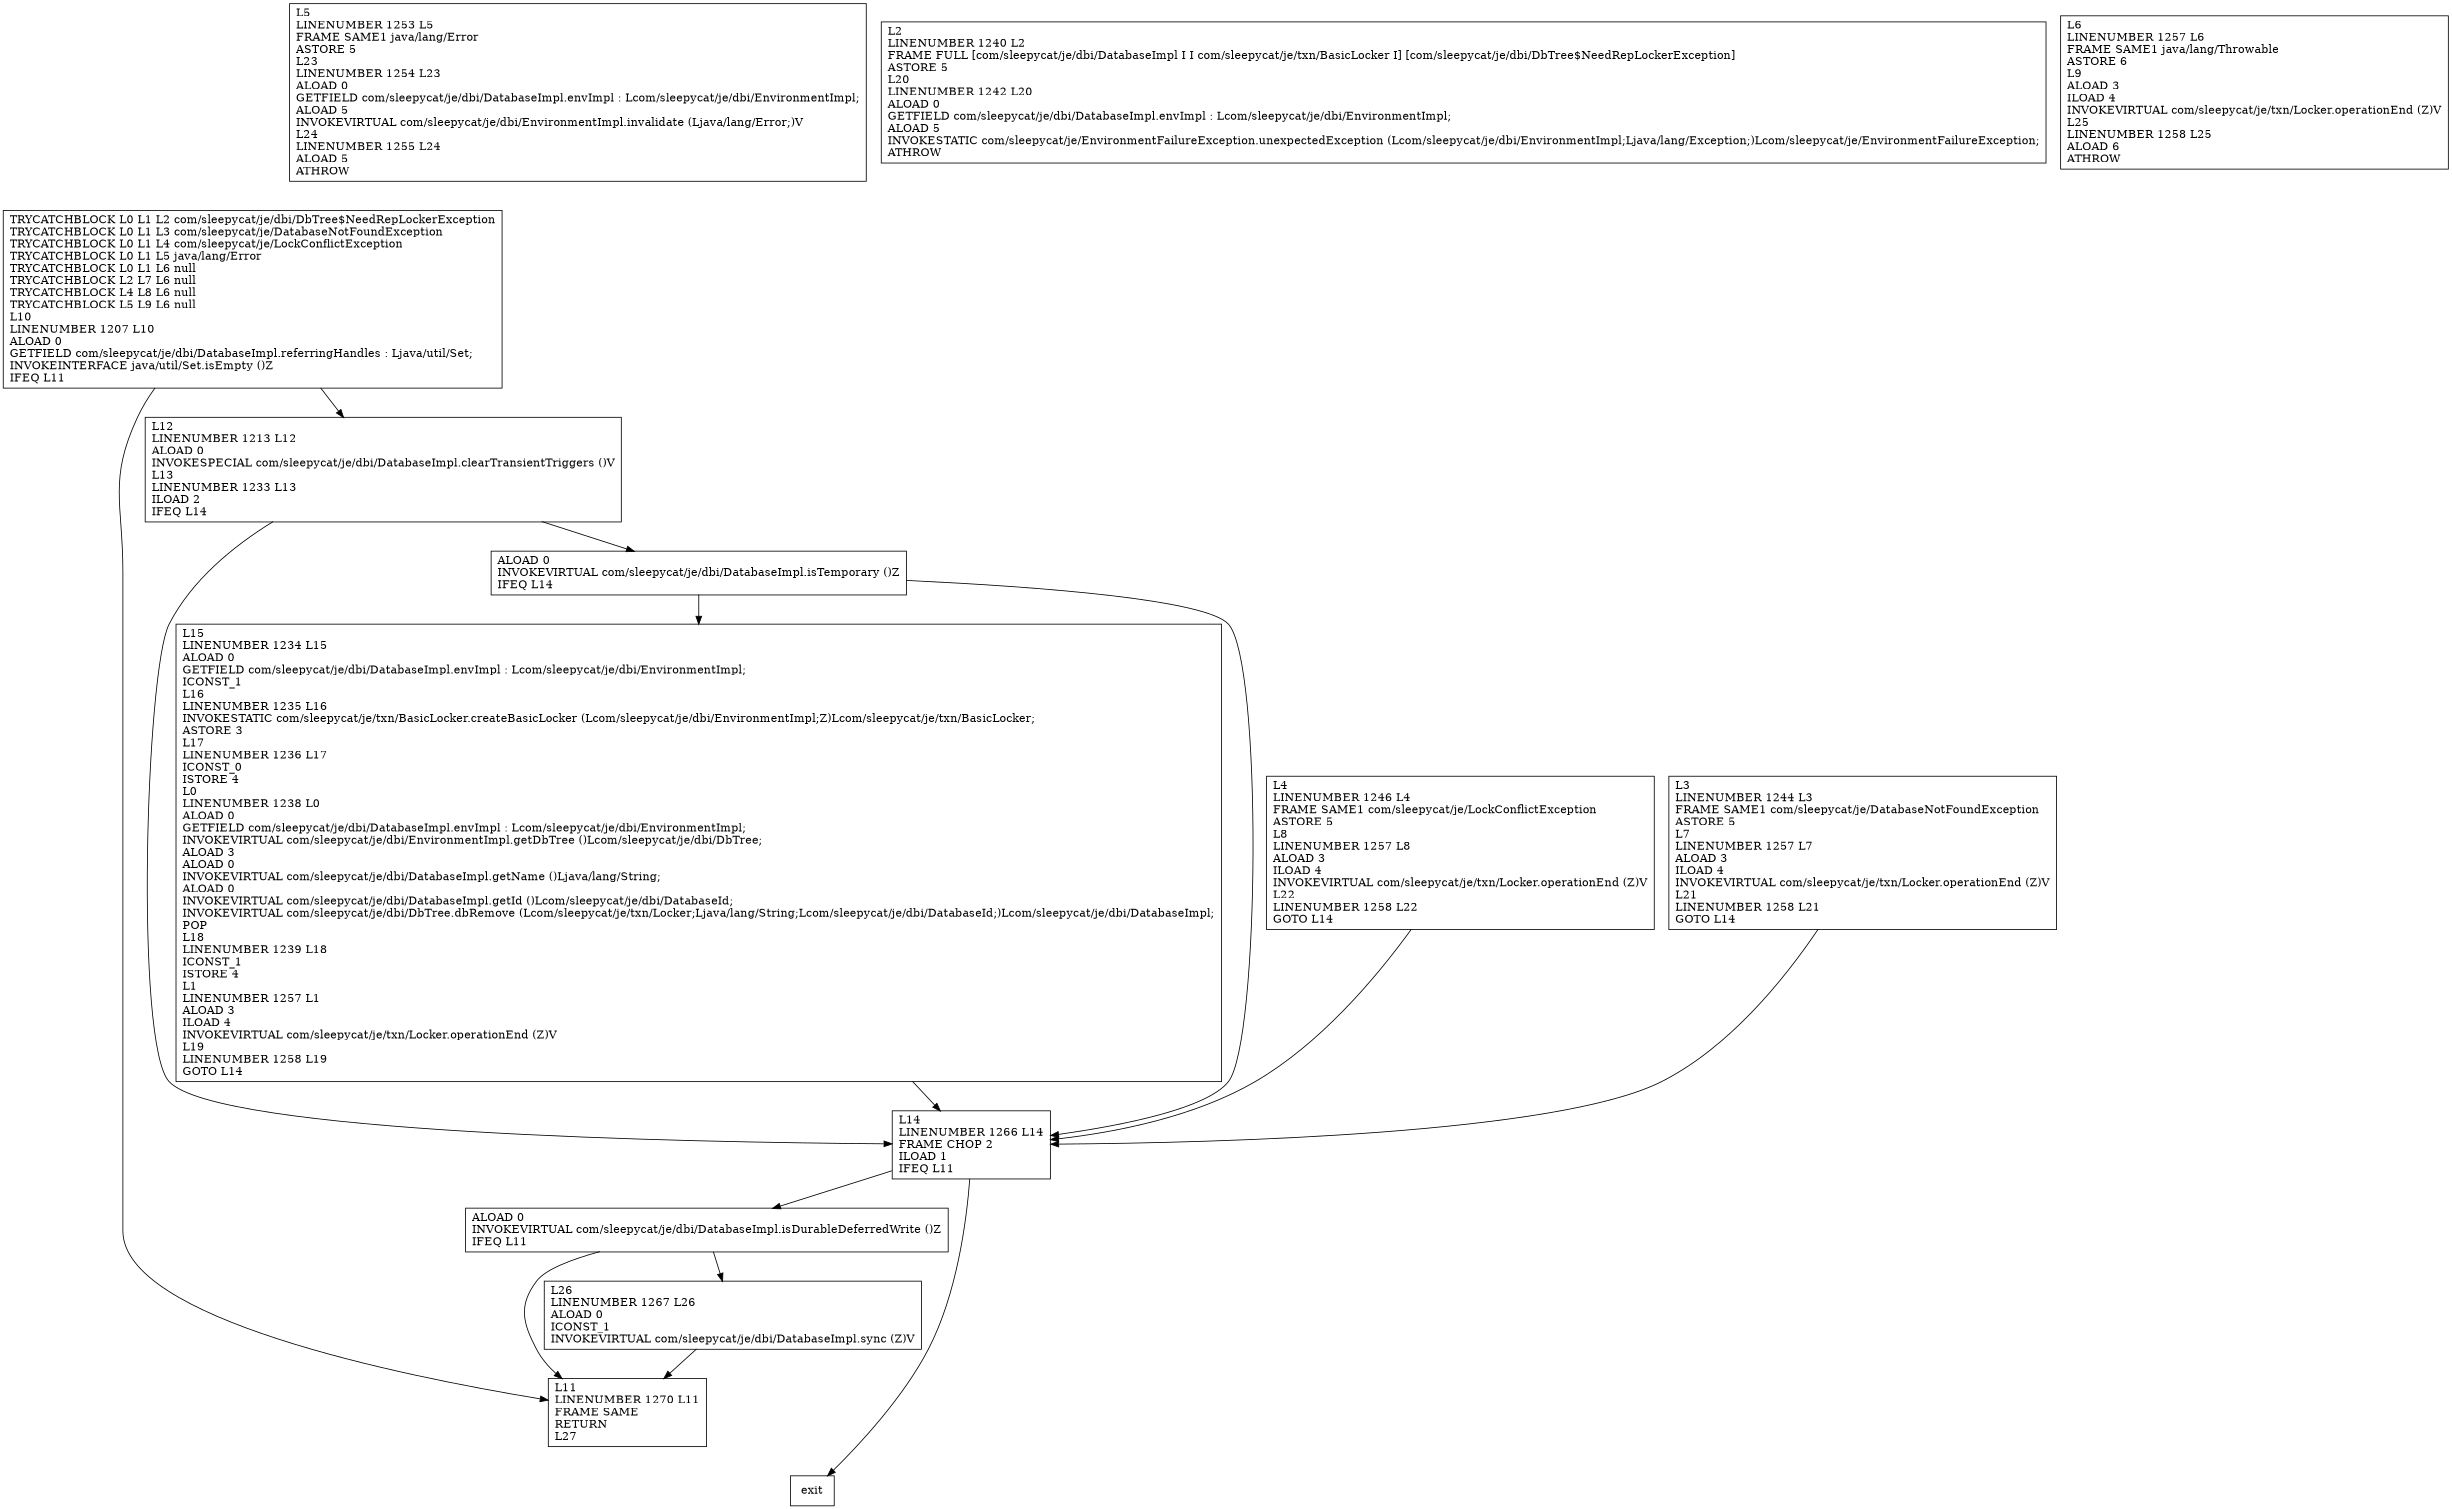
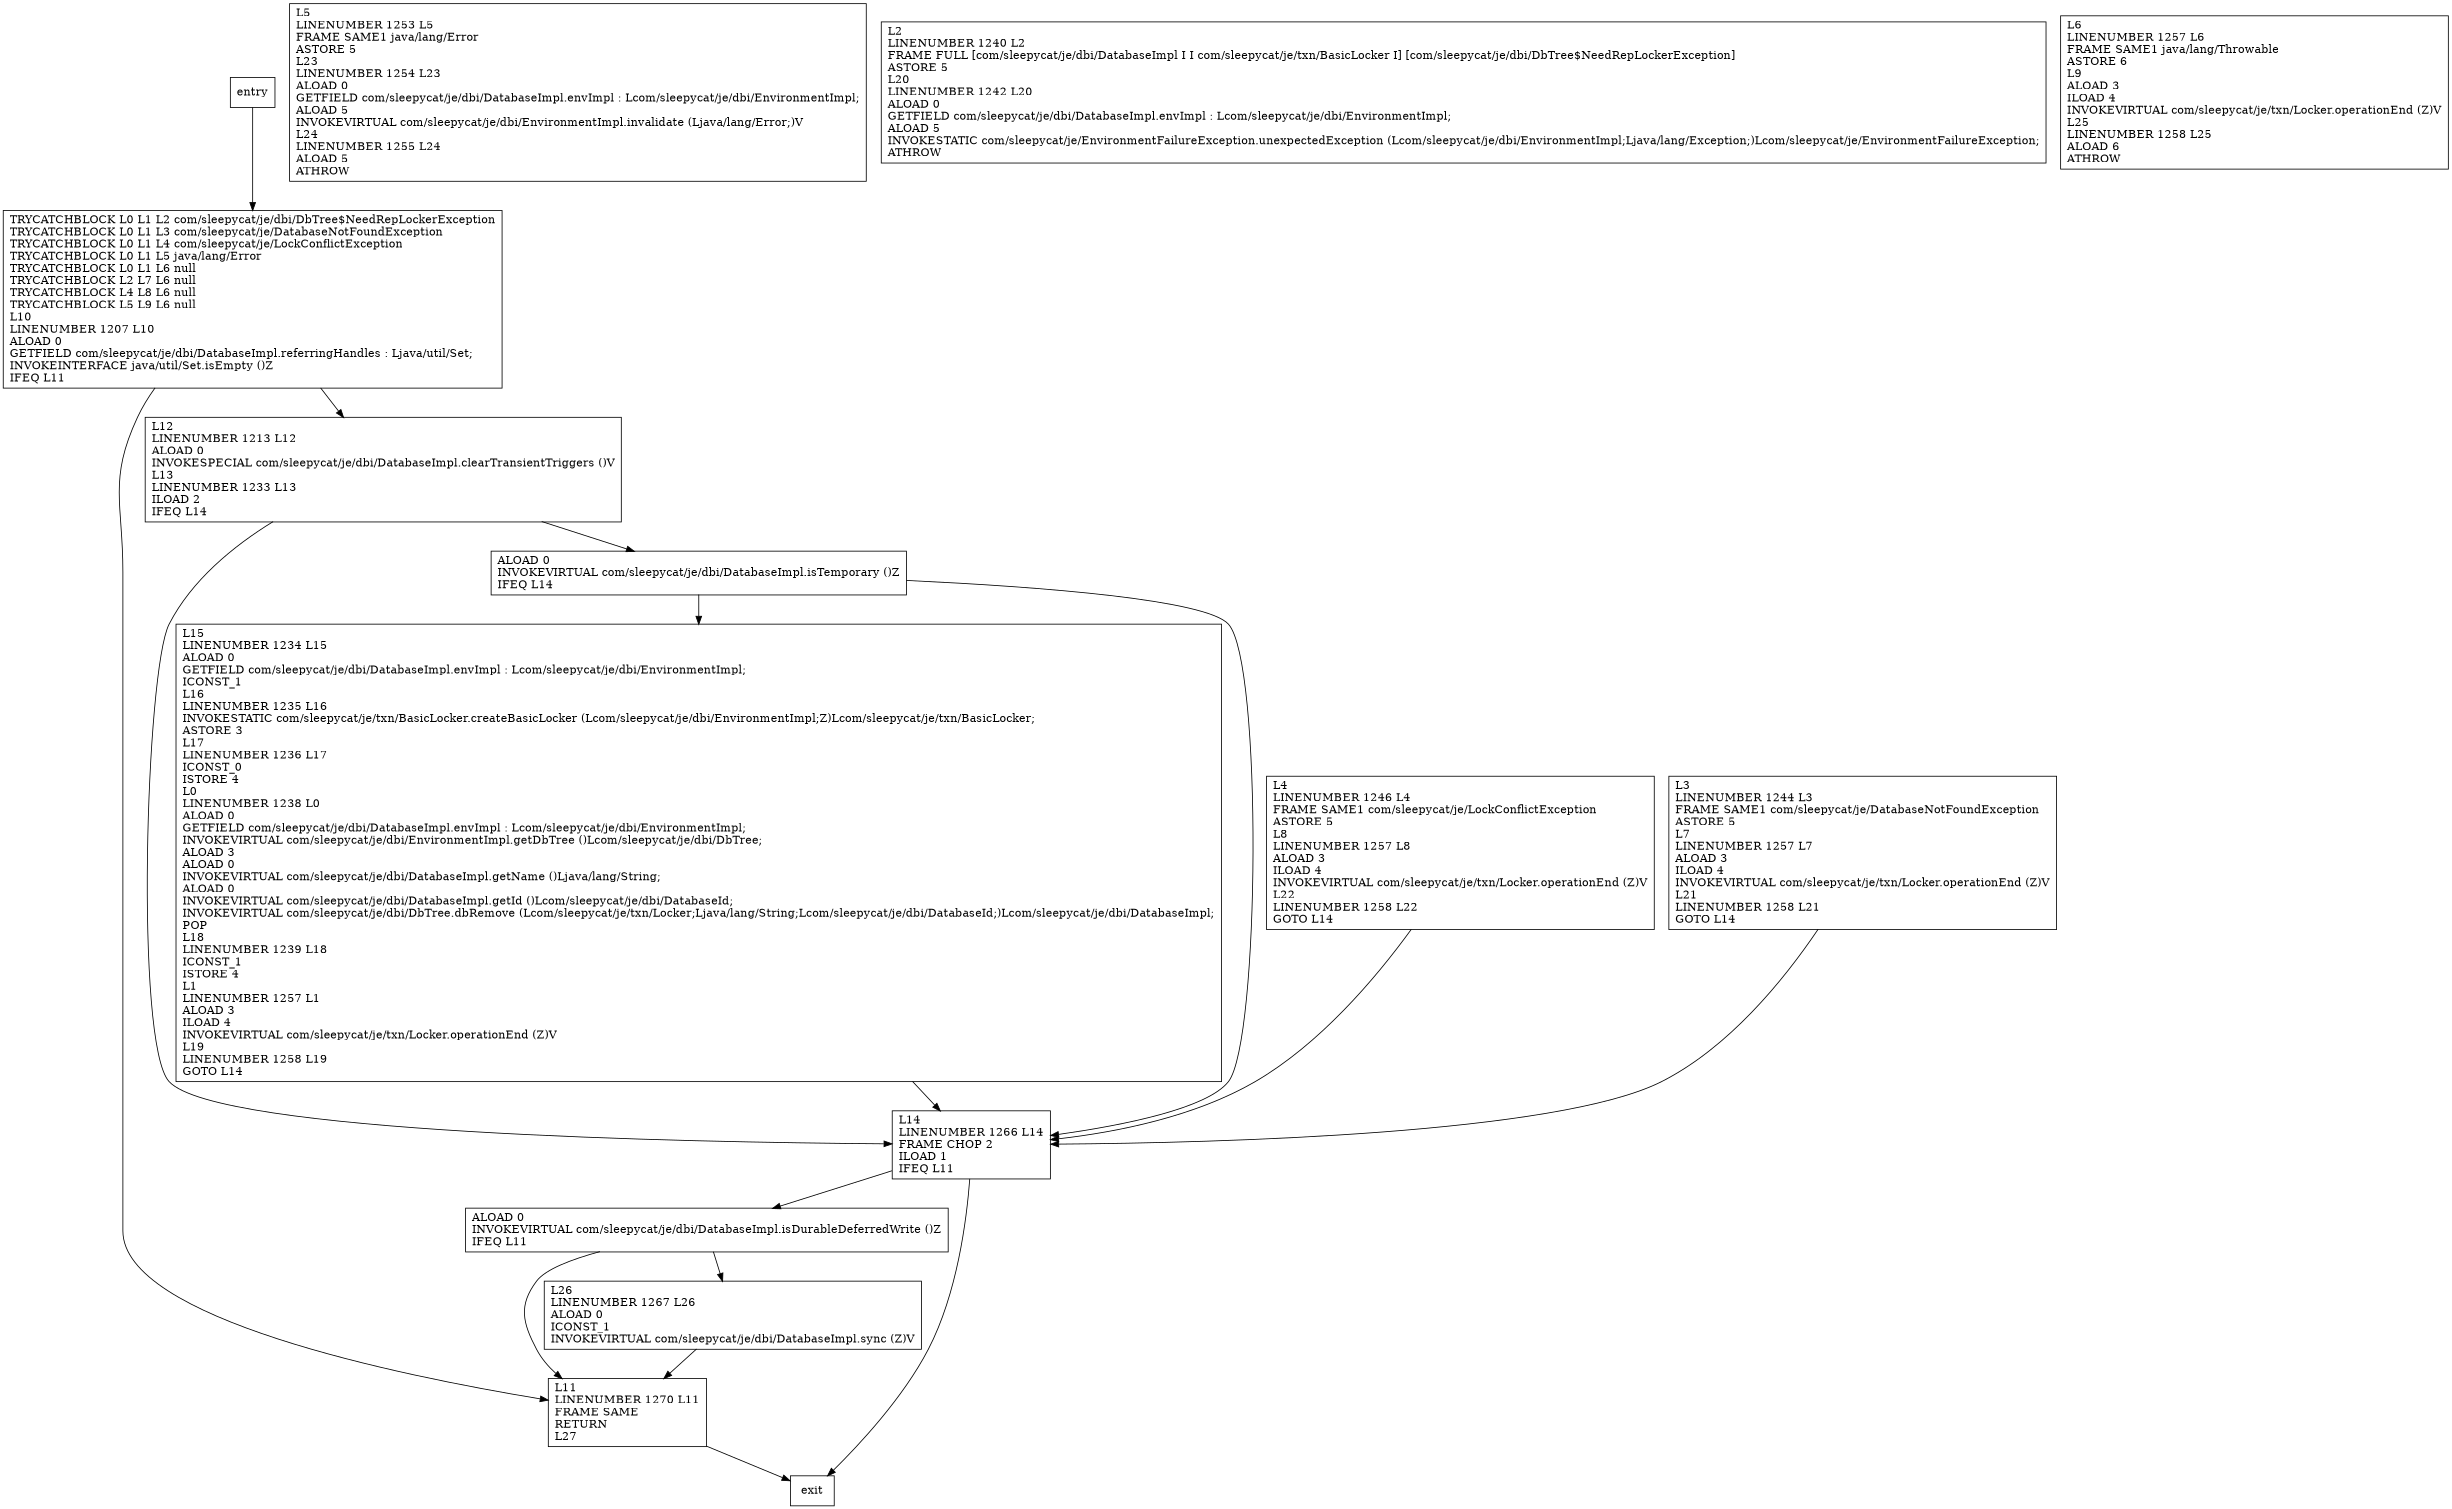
node "entry": added
edge "L11 LINENUMBER 1270 L11 FRAME SAME RETURN L27" -> "exit": added
